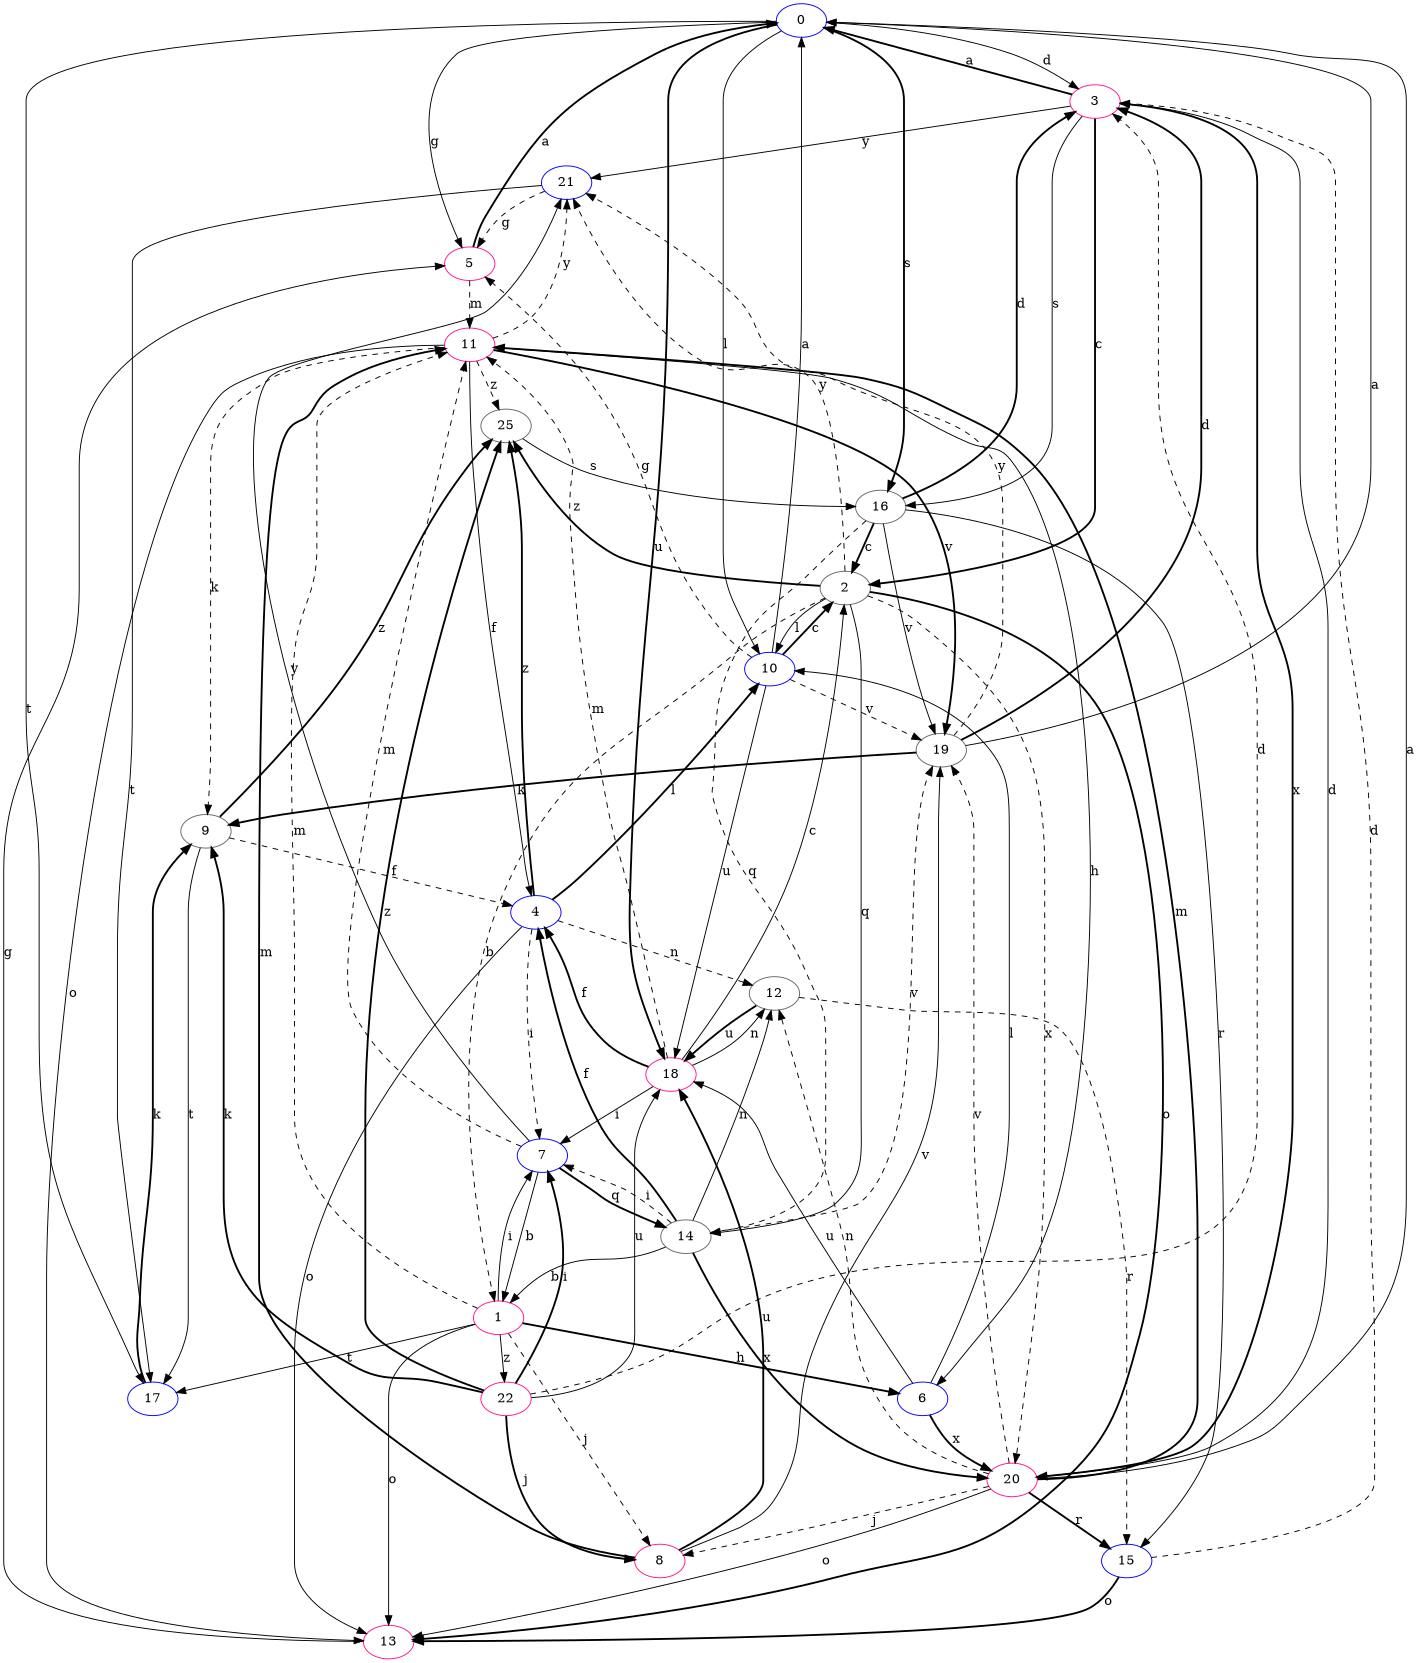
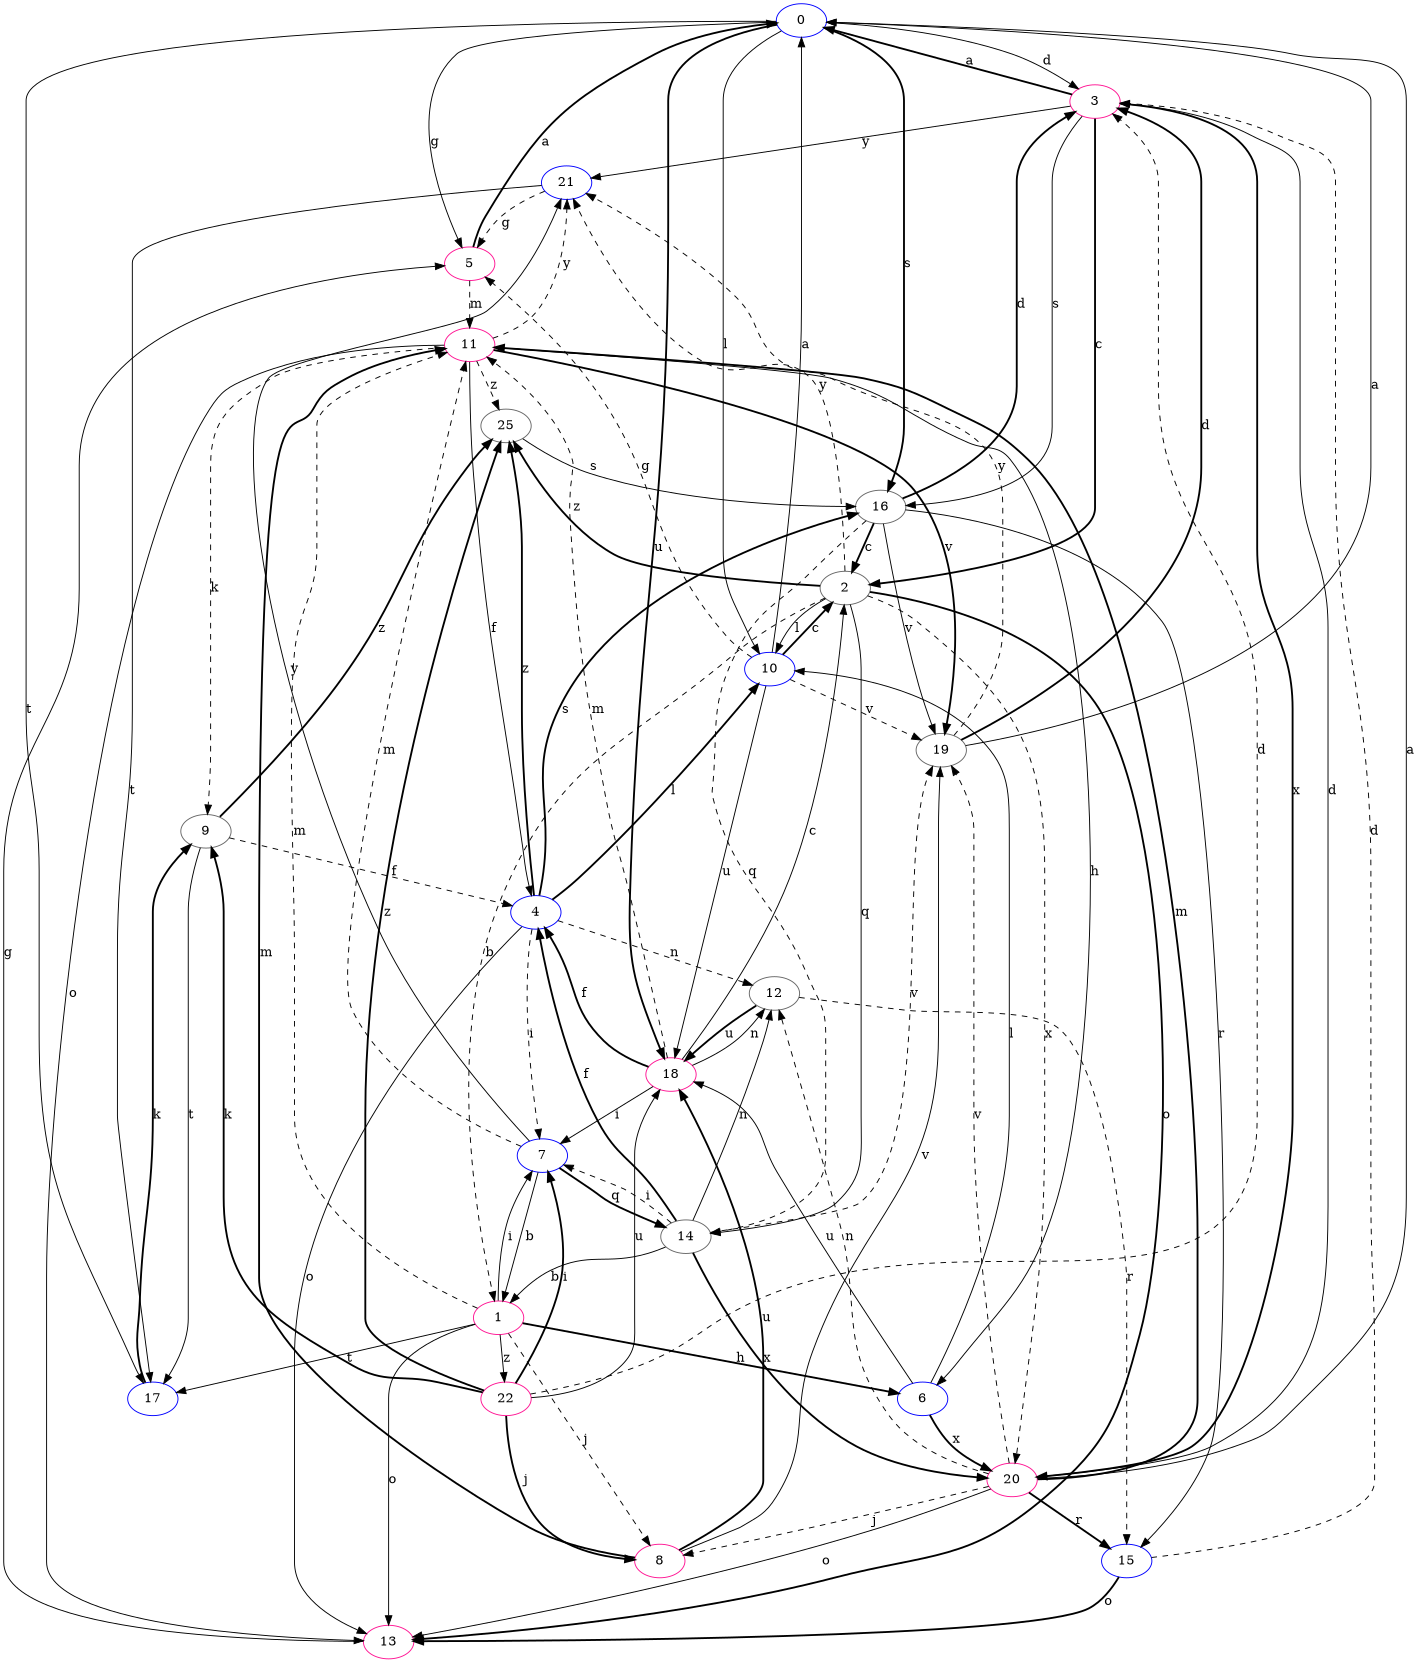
edge "4" -> "16": added, label "s"
edge "19" -> "9": removed, label "k"
